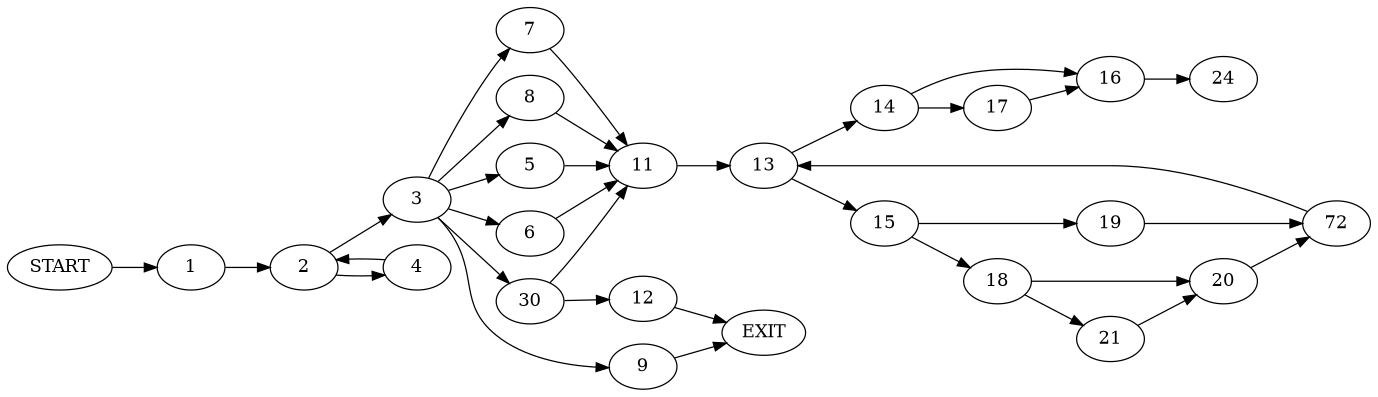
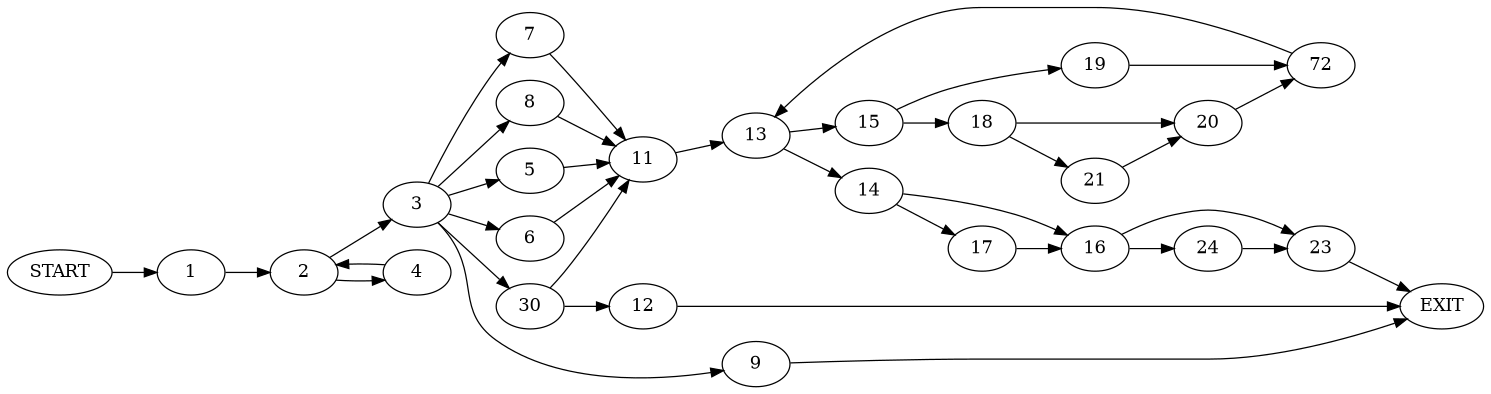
node "23": added
